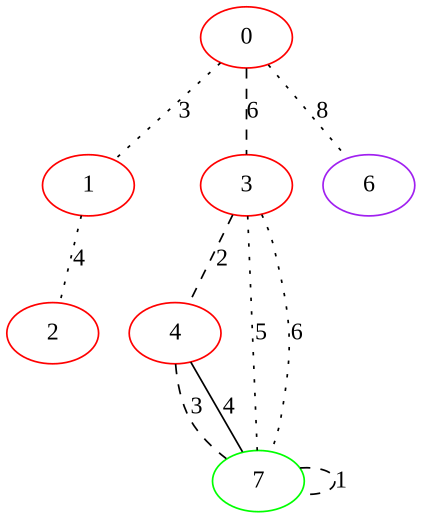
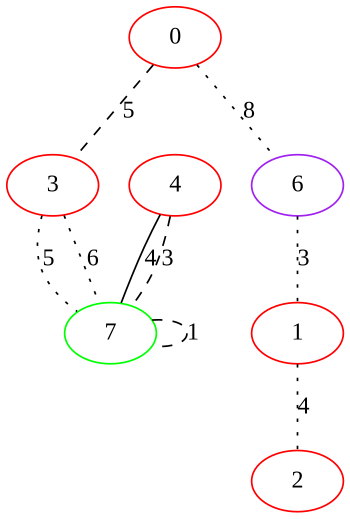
edge "0" -- "1": now "6" -- "1"
edge "0" -- "3": label "6" -> "5"
edge "3" -- "4": removed, label "2"
